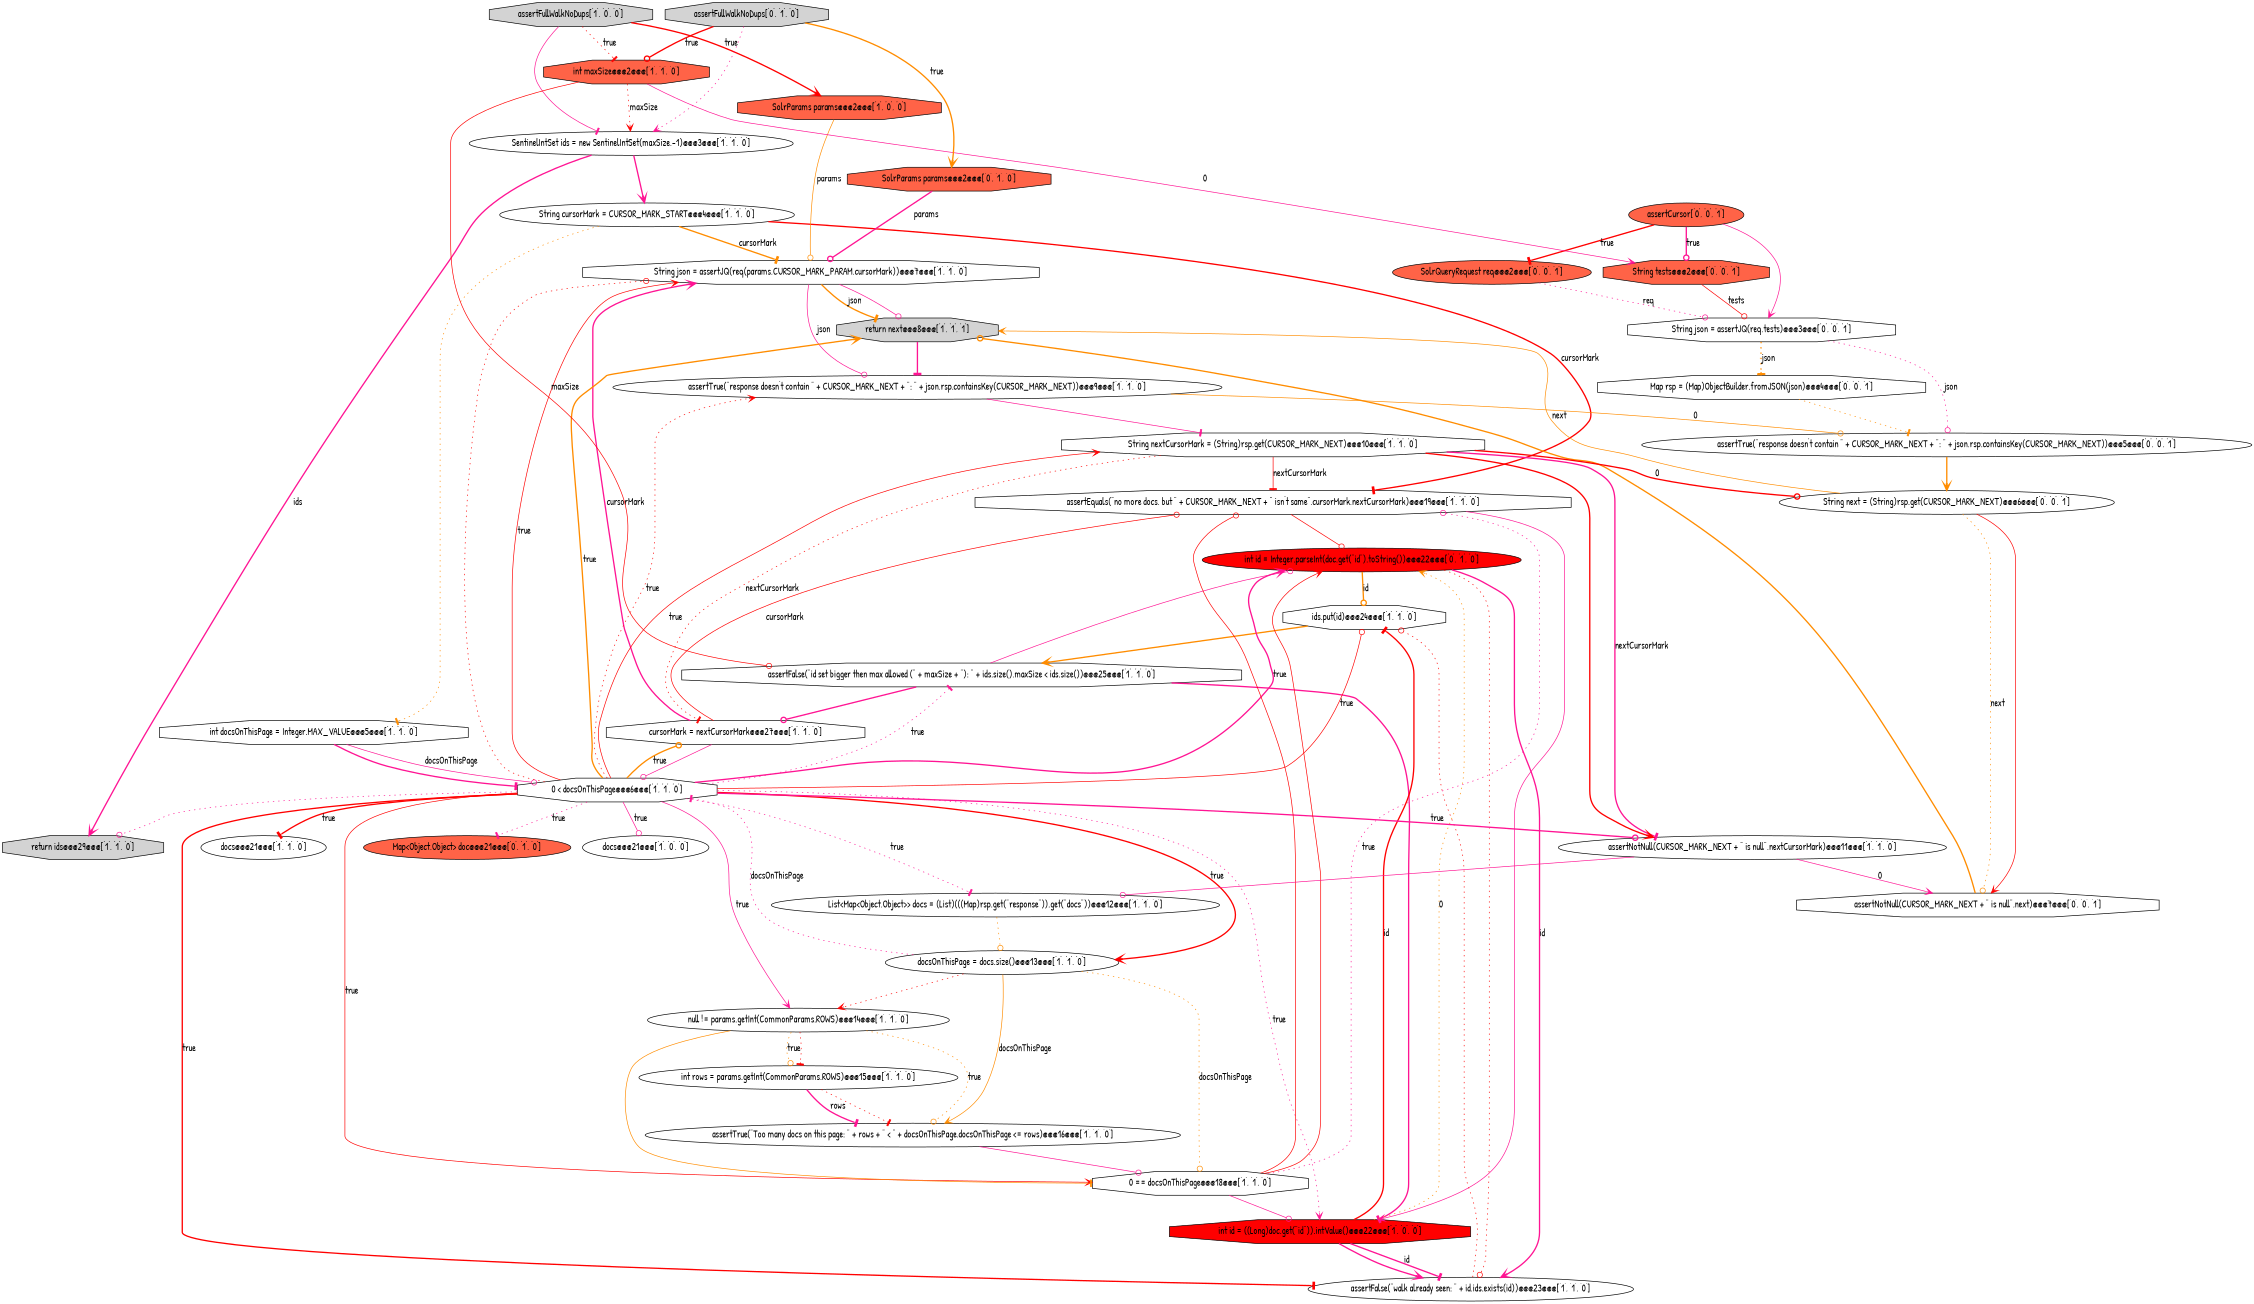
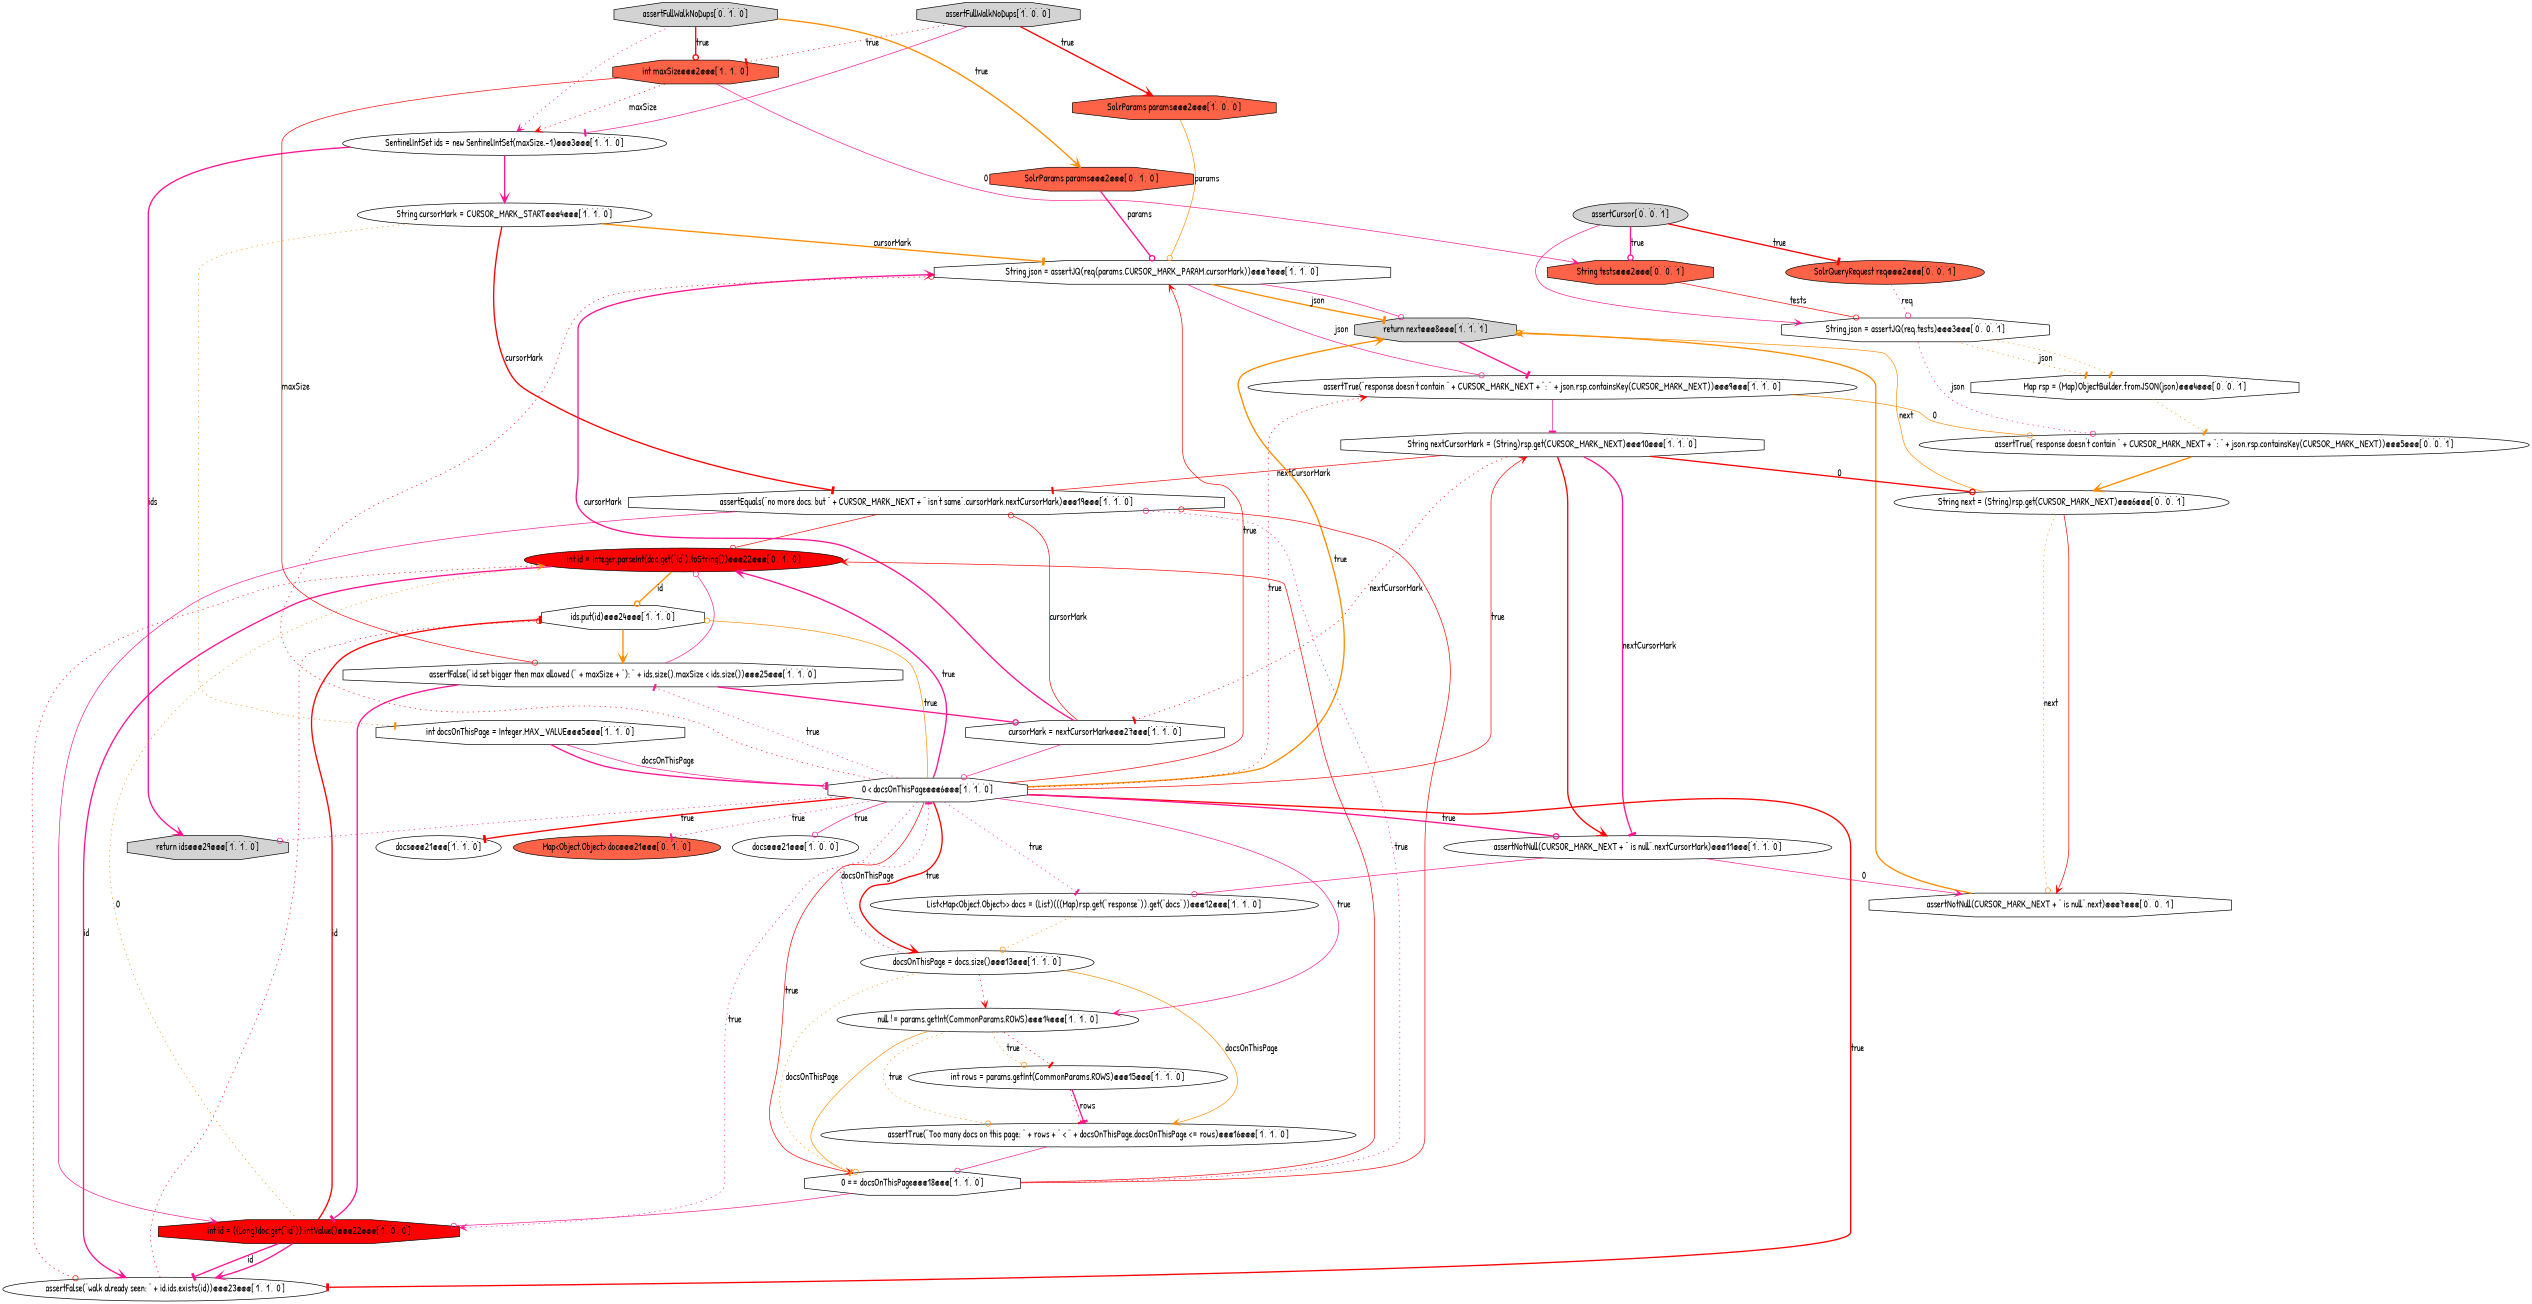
node "assertCursor['0', '0', '1']": fillcolor tomato -> lightgray
edge "0 < docsOnThisPage@@@6@@@['1', '1', '0']" -> "cursorMark = nextCursorMark@@@27@@@['1', '1', '0']": removed, label "true"
edge "0 < docsOnThisPage@@@6@@@['1', '1', '0']" -> "ids.put(id)@@@24@@@['1', '1', '0']": color red -> darkorange
